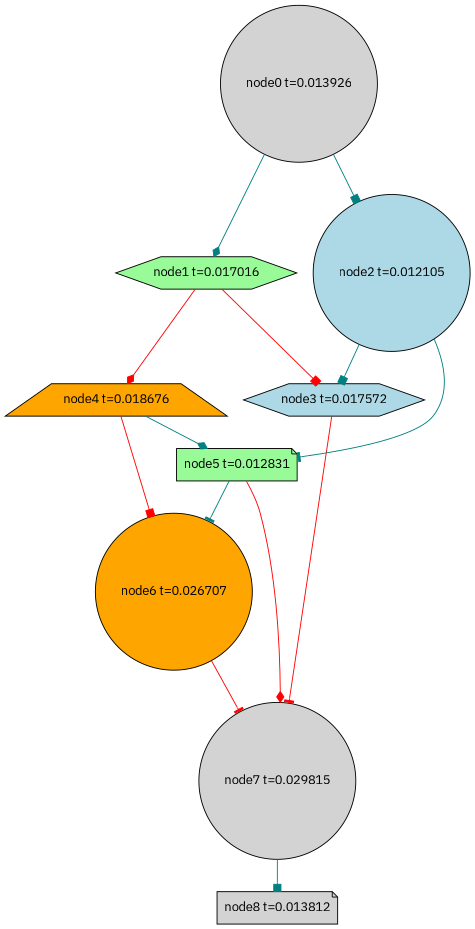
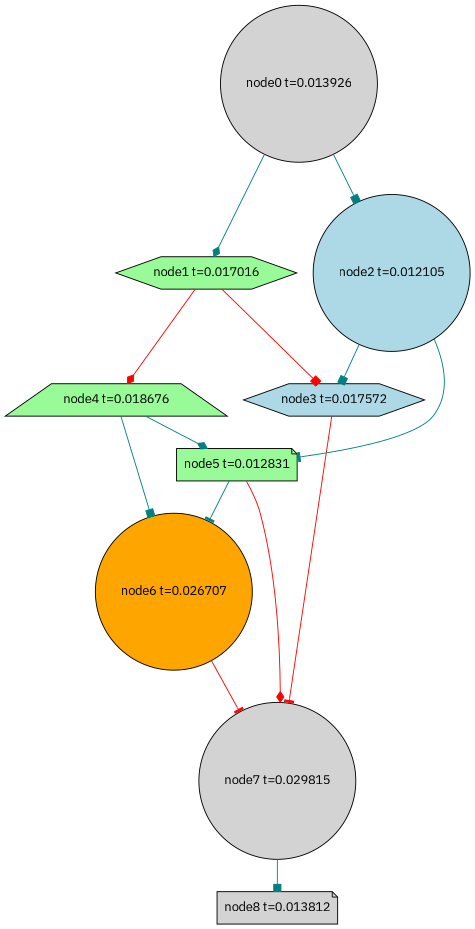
node "node4 t=0.018676": fillcolor orange -> palegreen
edge "node4 t=0.018676" -> "node6 t=0.026707": color red -> teal
